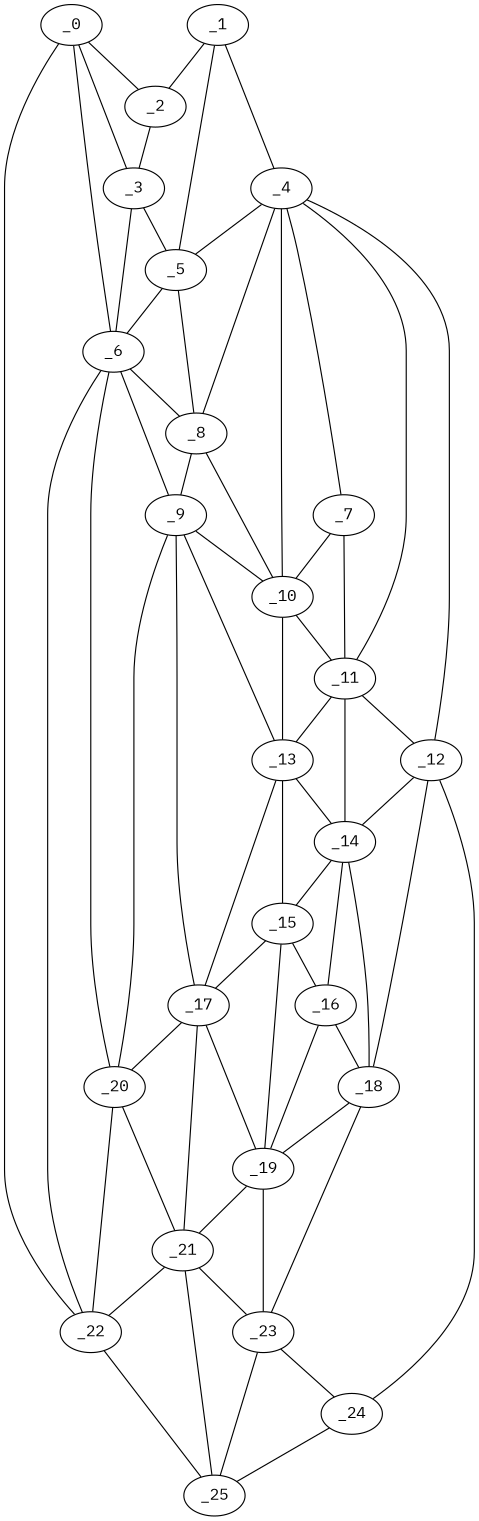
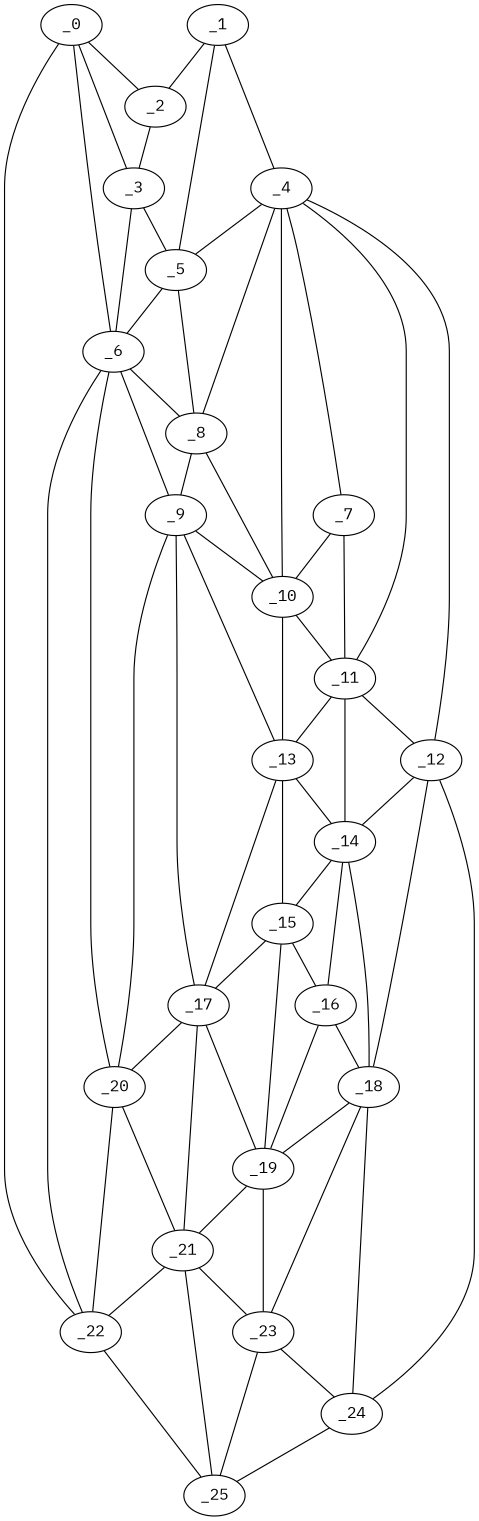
edge "_18" -- "_24": added
